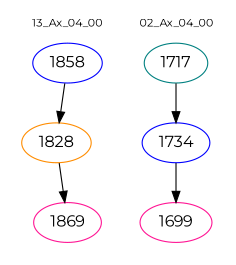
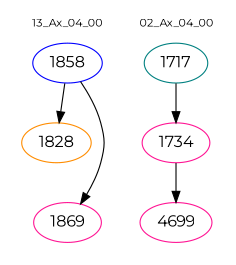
node "1734": color blue -> deeppink
edge "1828" -> "1869": now "1858" -> "1869"
node "1699": label "1699" -> "4699"
